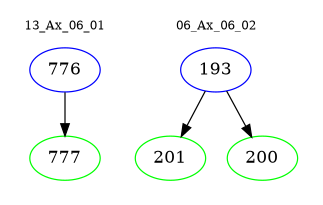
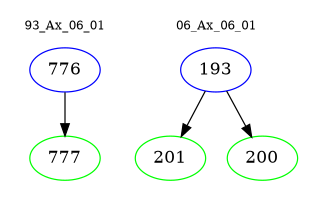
cluster "13_Ax_06_01": label "13_Ax_06_01" -> "93_Ax_06_01"
cluster "06_Ax_06_02": label "06_Ax_06_02" -> "06_Ax_06_01"
